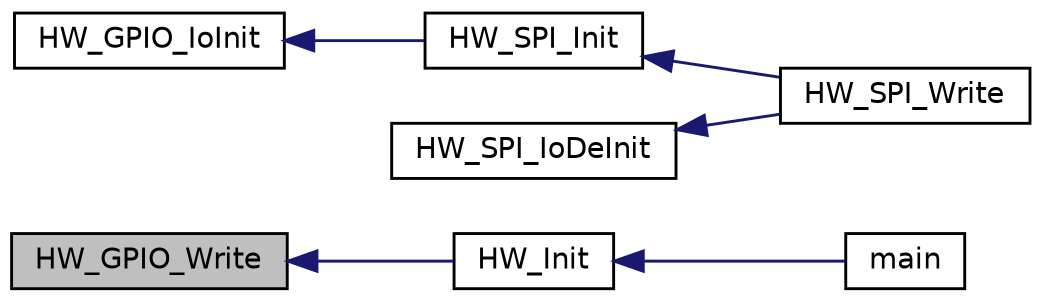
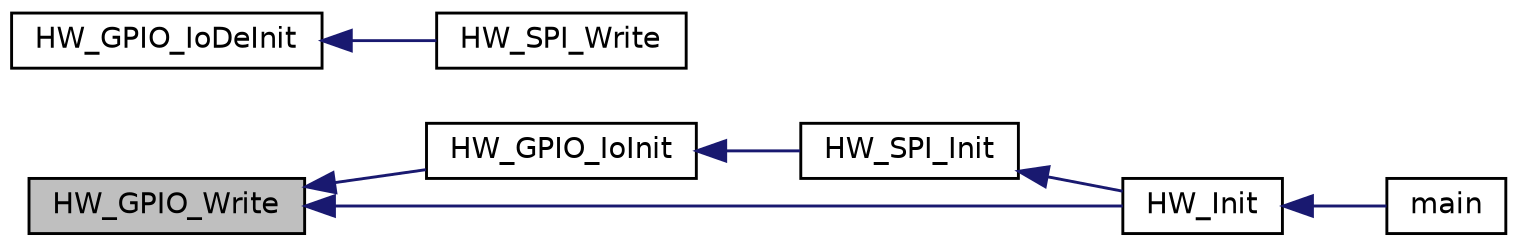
edge "HW_SPI_Write" -> "HW_SPI_Init": now "HW_Init" -> "HW_SPI_Init"
node "HW_SPI_IoDeInit": label "HW_SPI_IoDeInit" -> "HW_GPIO_IoDeInit"
edge "HW_GPIO_IoInit" -> "HW_GPIO_Write": added
